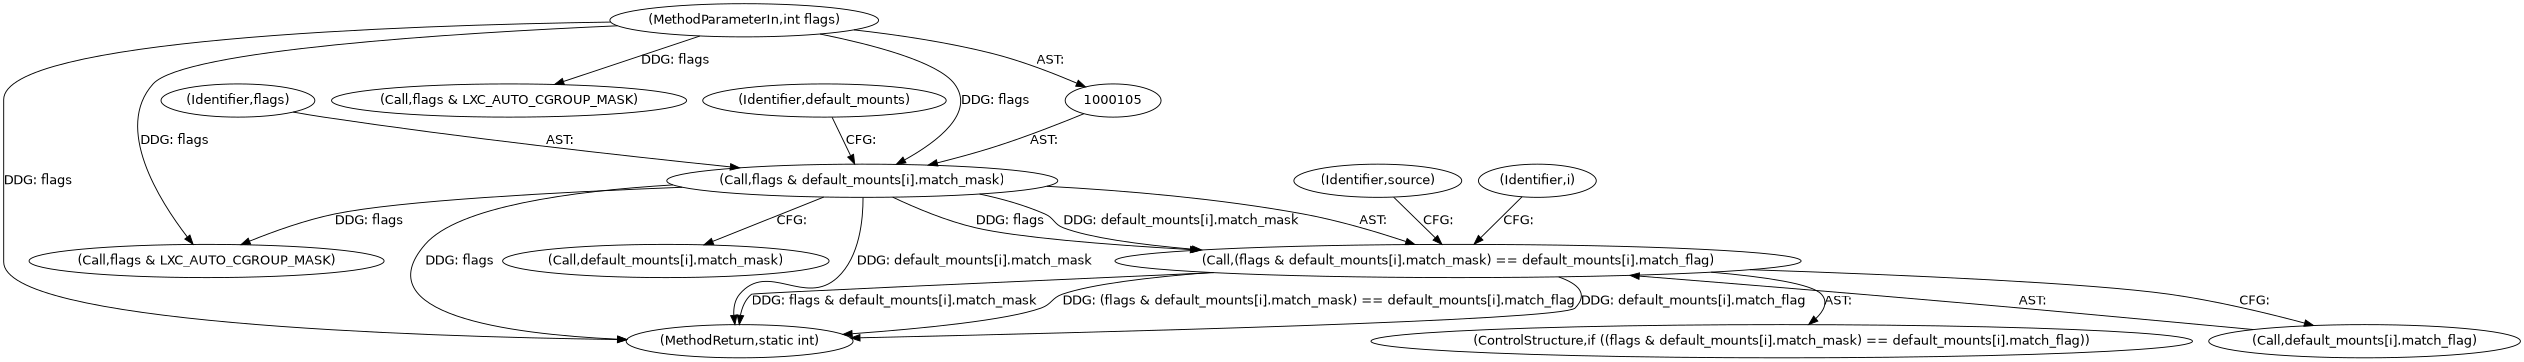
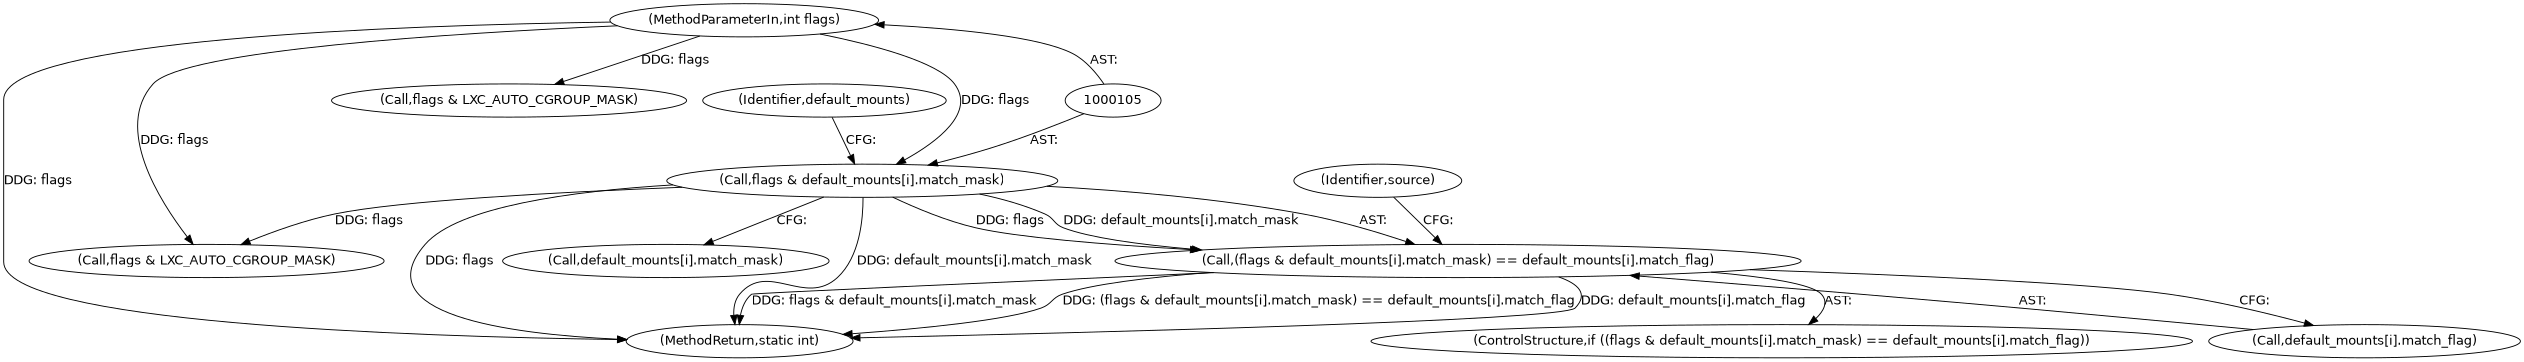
edge "(MethodParameterIn,int flags)" -> "1000105": reversed
node "(Identifier,flags)": removed
node "(Identifier,i)": removed
